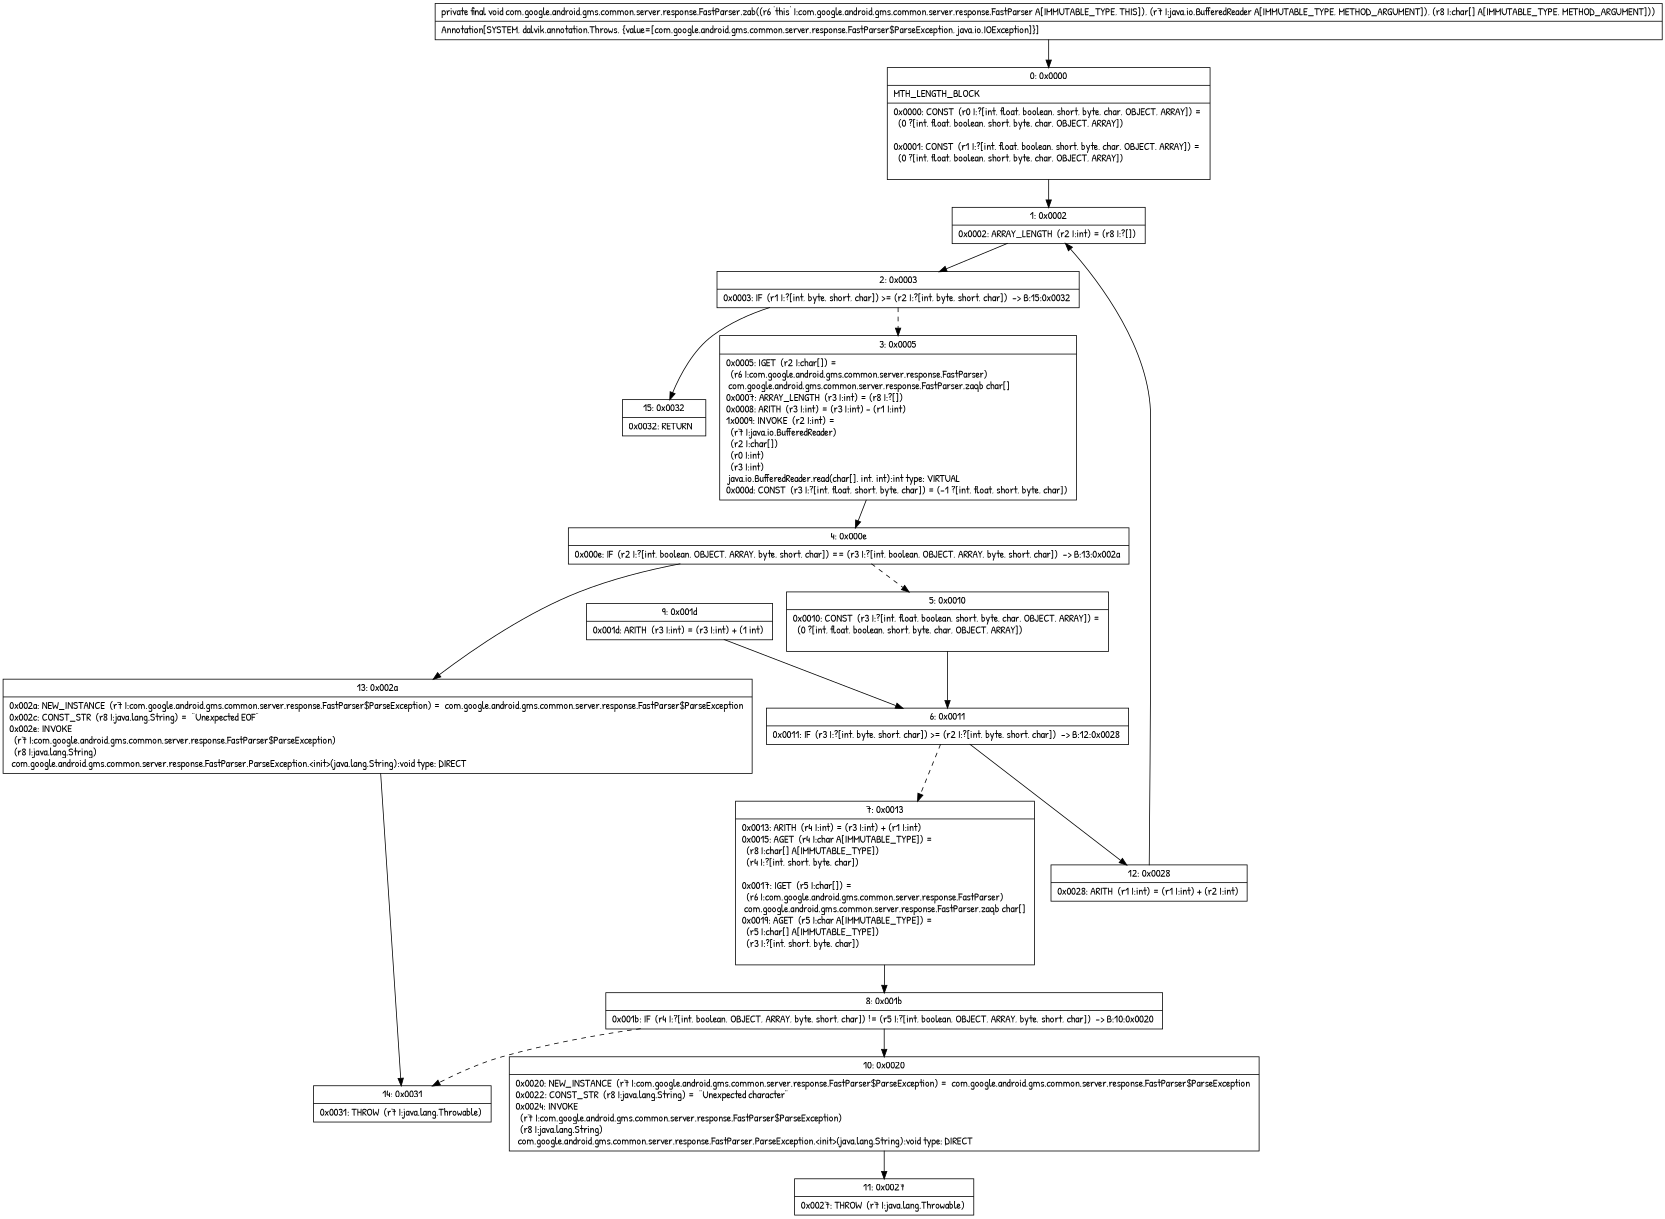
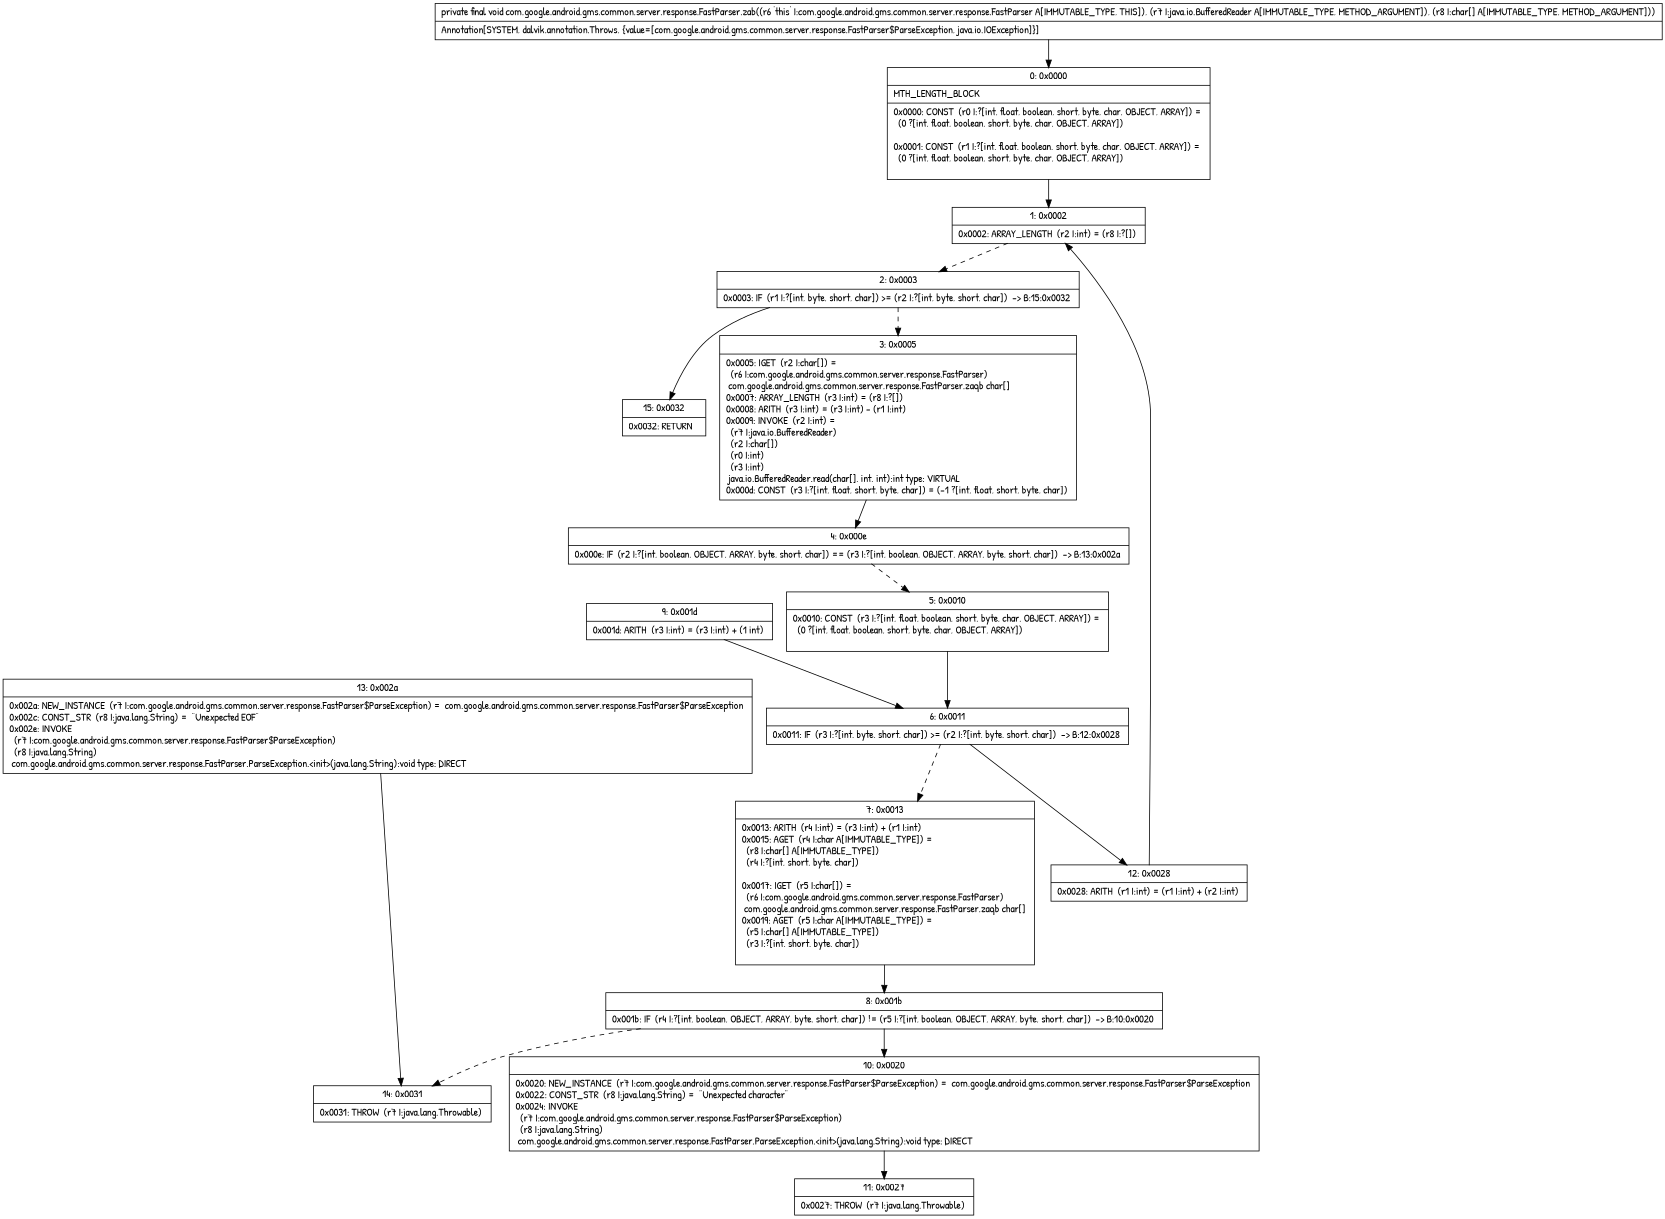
edge "1: 0x0002" -> "2: 0x0003": style solid -> dashed
node "3: 0x0005": text "1x0009: INVOKE  (r2 I:int) =" -> "0x0009: INVOKE  (r2 I:int) ="
edge "4: 0x000e" -> "13: 0x002a": removed
